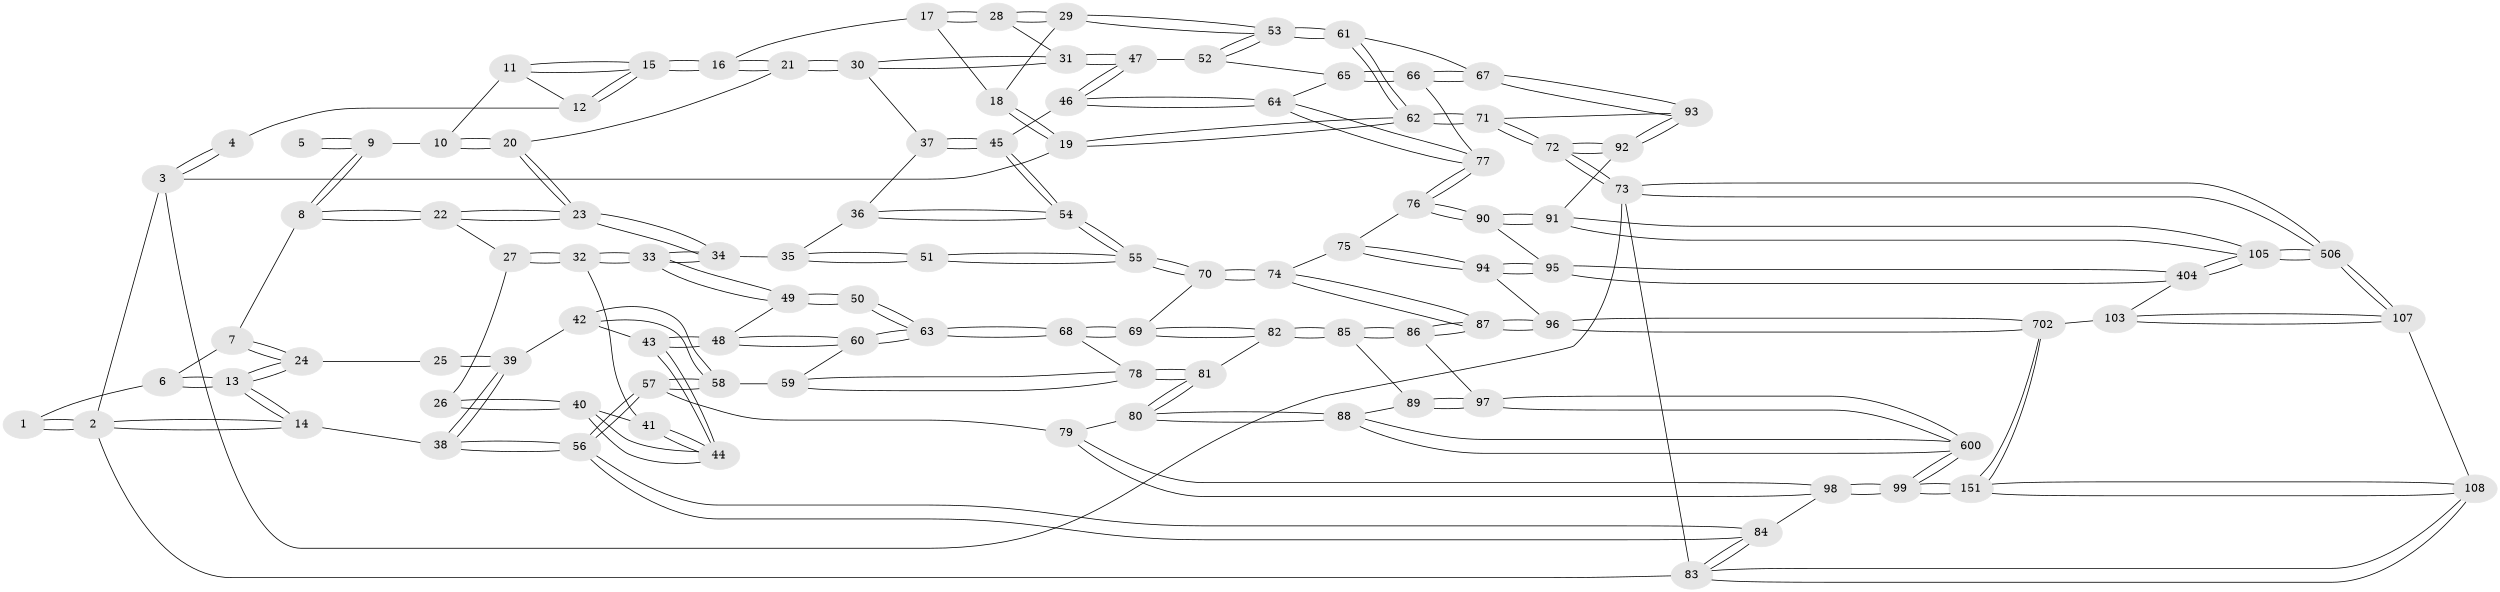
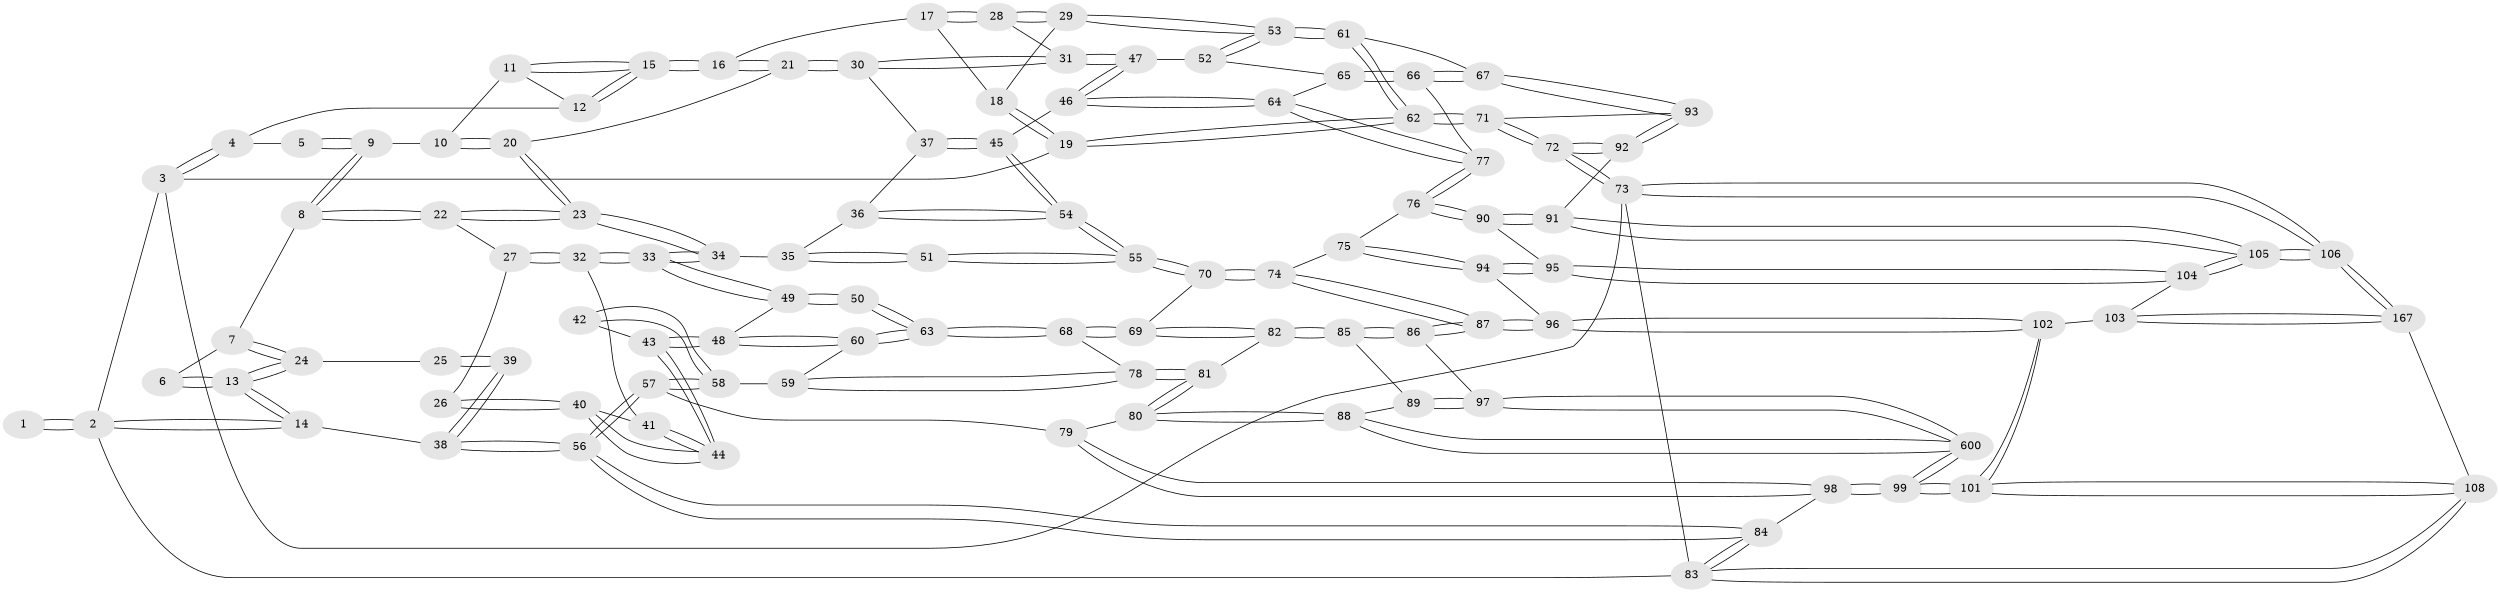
edge "4" -- "5": added
node "506": label "506" -> "106"
node "404": label "404" -> "104"
node "107": label "107" -> "167"
node "702": label "702" -> "102"
edge "42" -- "39": removed
edge "6" -- "1": removed
node "151": label "151" -> "101"
